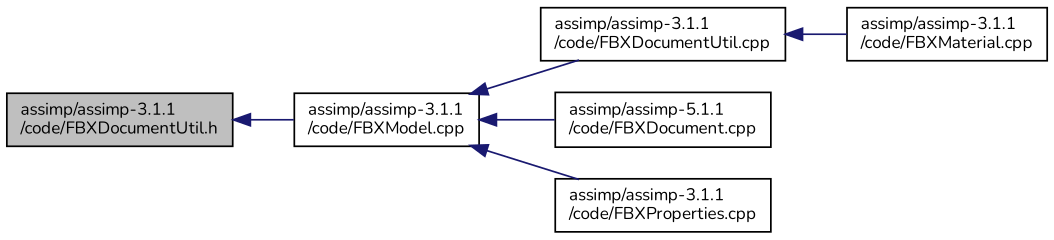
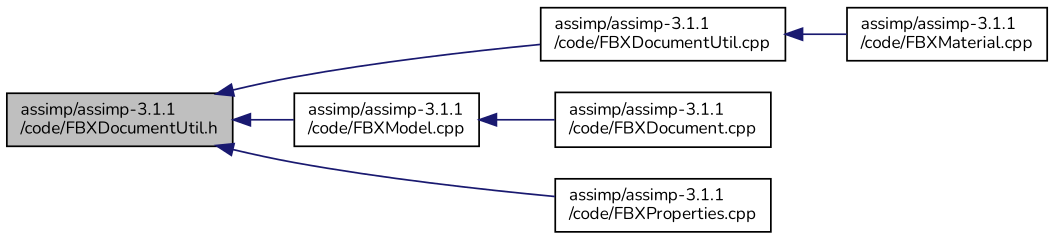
edge "assimp/assimp-3.1.1 /code/FBXDocumentUtil.cpp" -> "assimp/assimp-3.1.1 /code/FBXModel.cpp": now "assimp/assimp-3.1.1 /code/FBXDocumentUtil.cpp" -> "assimp/assimp-3.1.1 /code/FBXDocumentUtil.h"
node "assimp/assimp-5.1.1 /code/FBXDocument.cpp": label "assimp/assimp-5.1.1 /code/FBXDocument.cpp" -> "assimp/assimp-3.1.1 /code/FBXDocument.cpp"
edge "assimp/assimp-3.1.1 /code/FBXProperties.cpp" -> "assimp/assimp-3.1.1 /code/FBXModel.cpp": now "assimp/assimp-3.1.1 /code/FBXProperties.cpp" -> "assimp/assimp-3.1.1 /code/FBXDocumentUtil.h"
